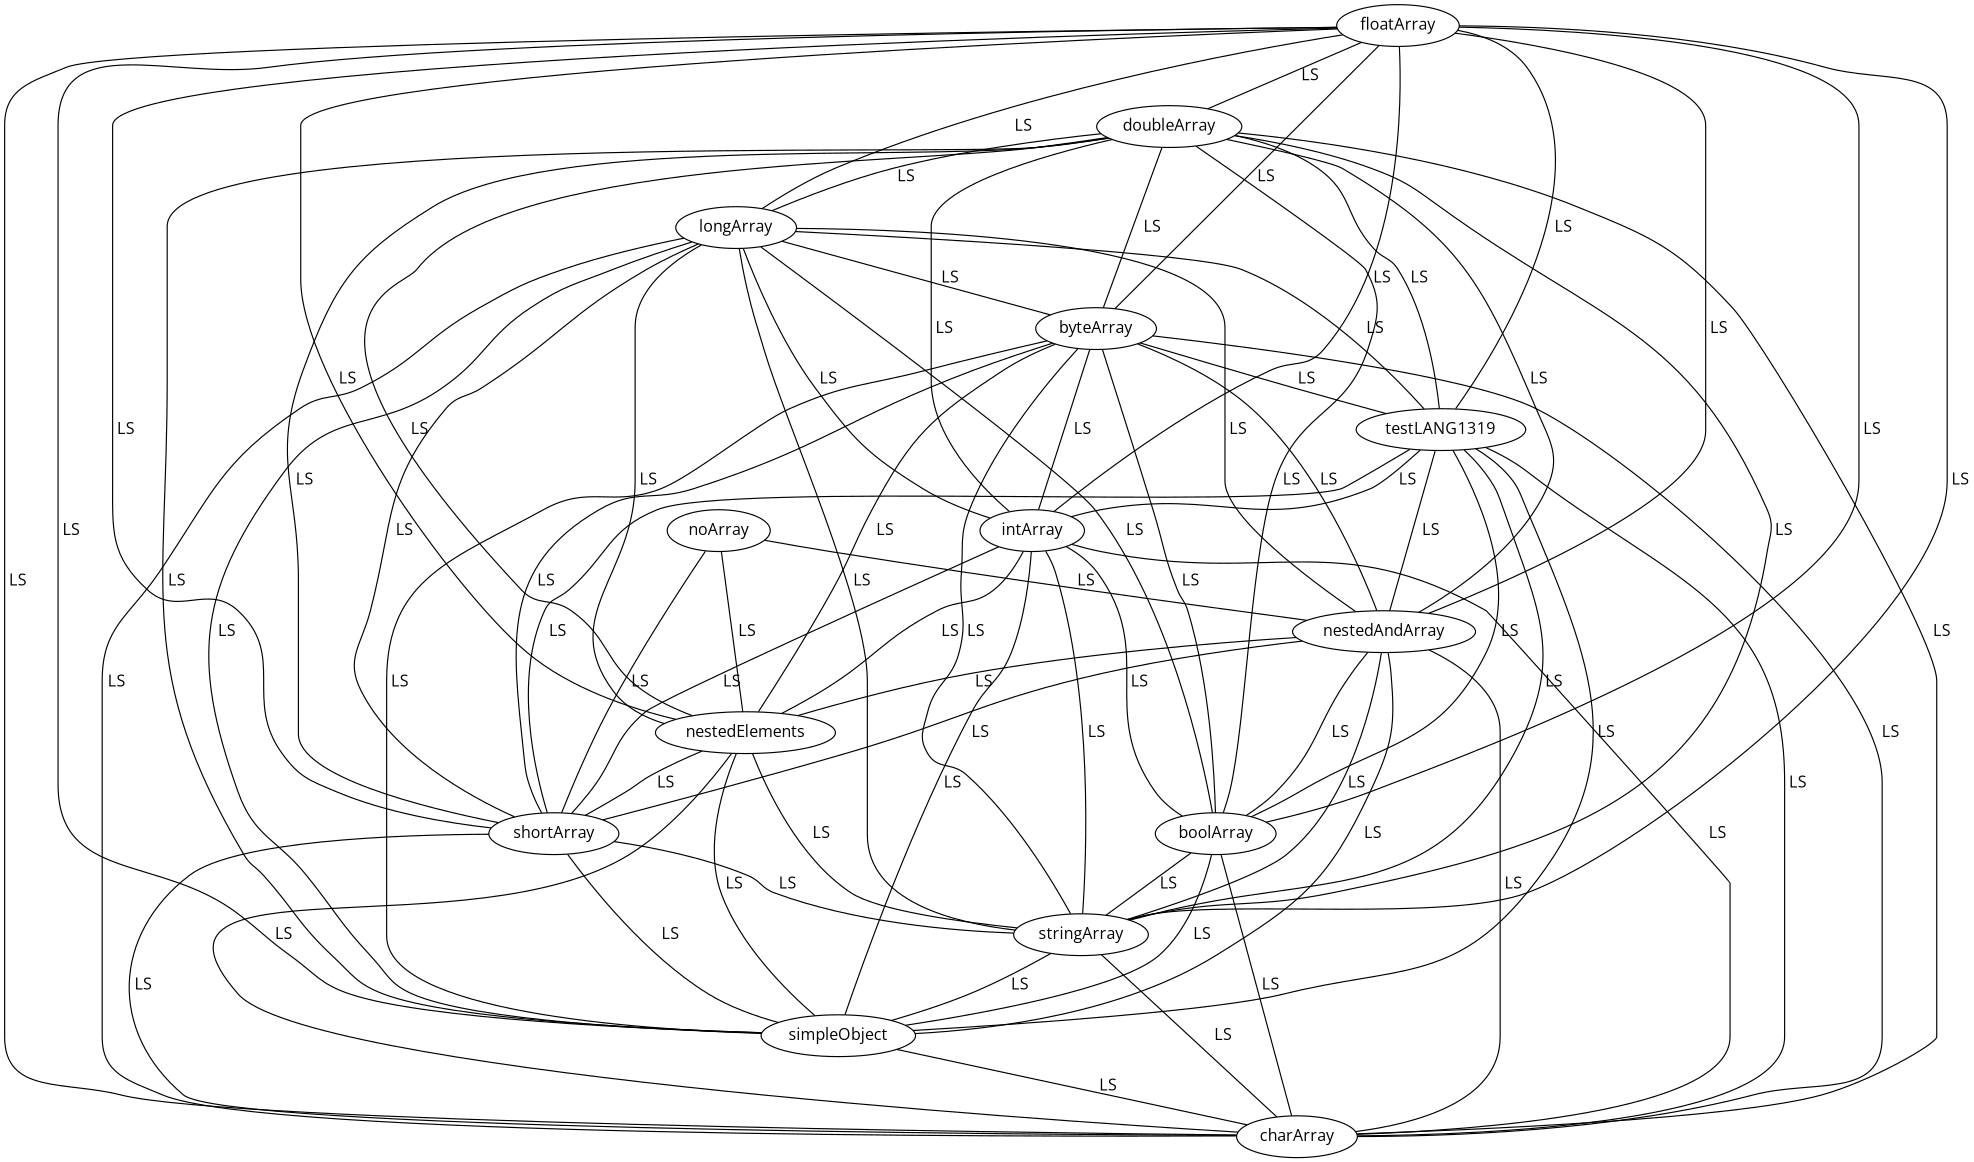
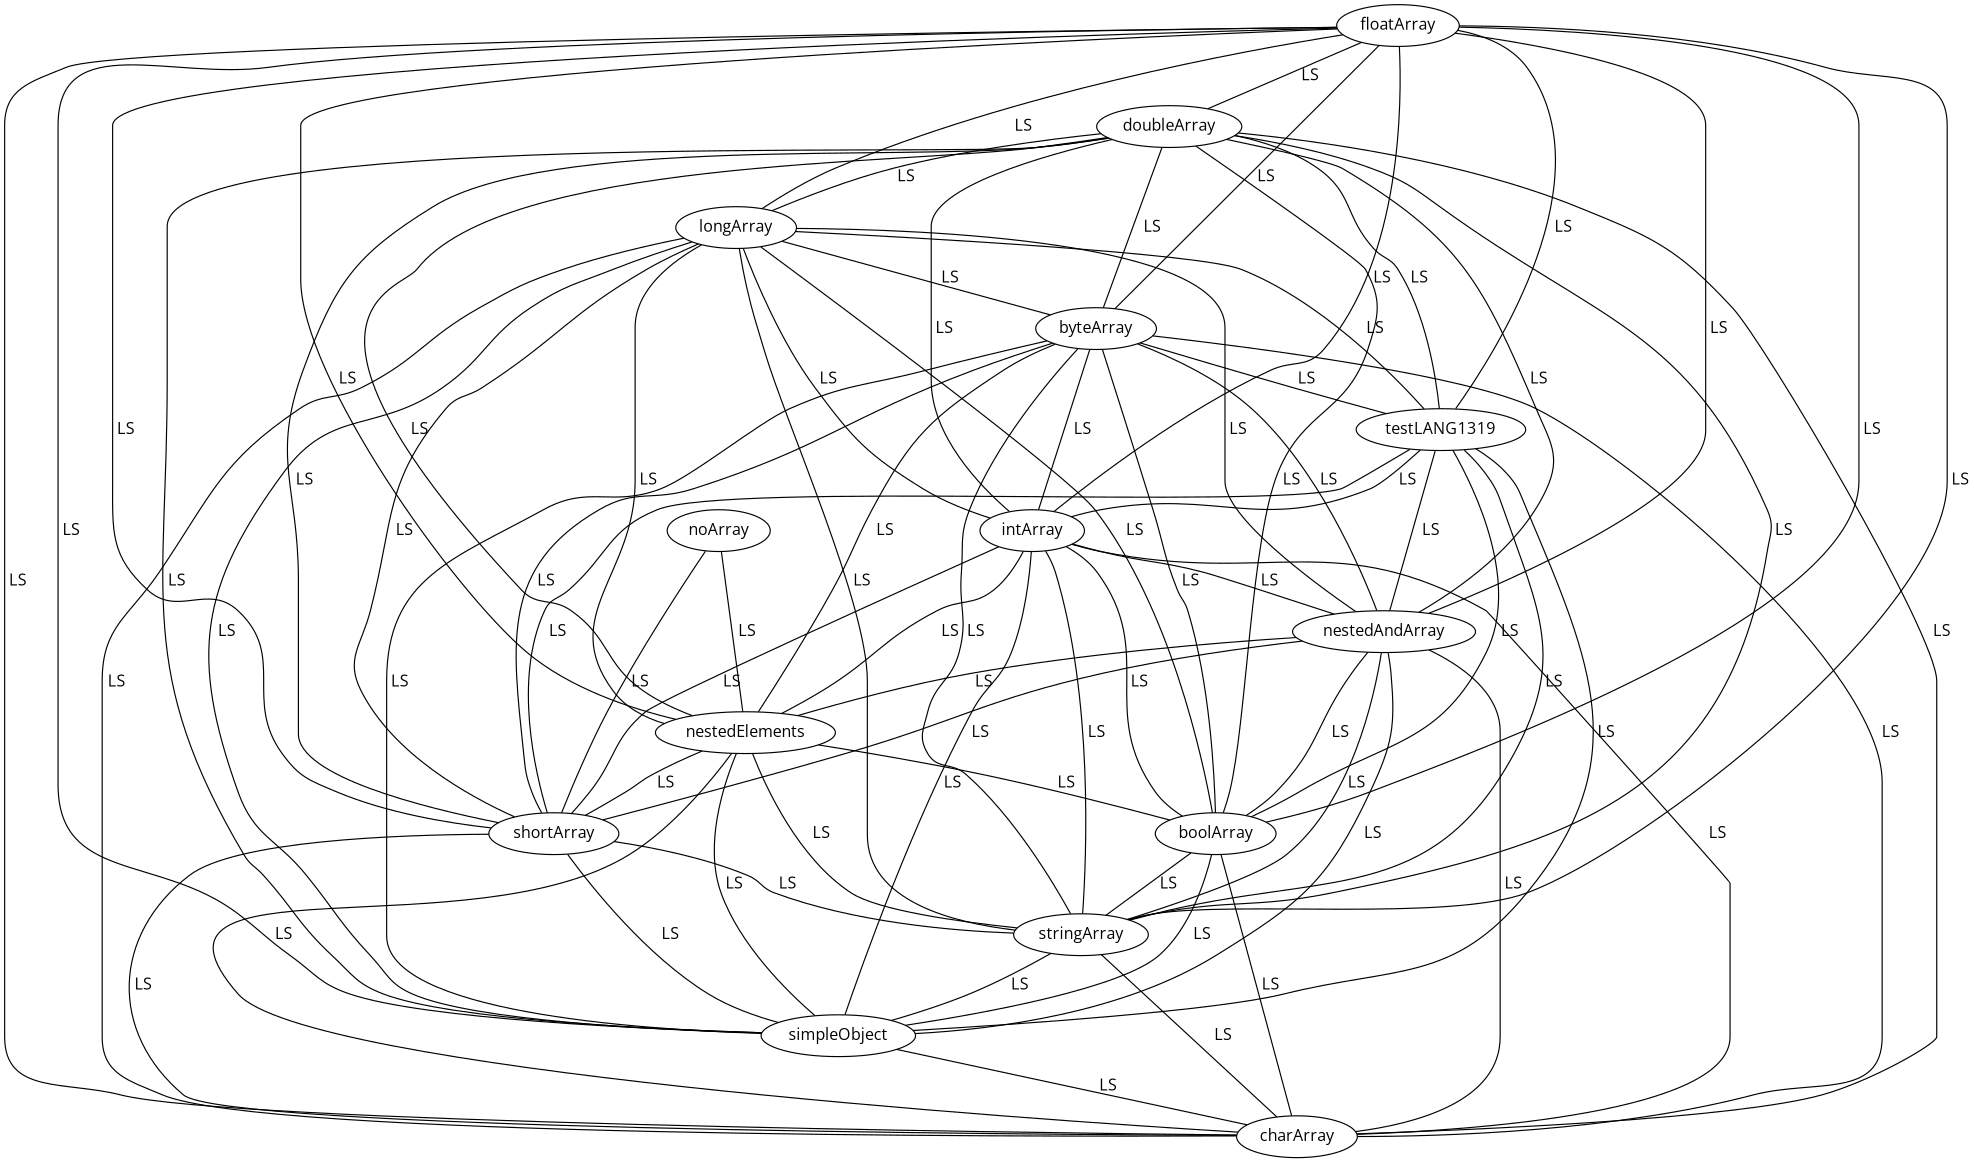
edge "noArray" -- "nestedAndArray": now "intArray" -- "nestedAndArray"
edge "nestedElements" -- "boolArray": added, label "LS"
edge "testLANG1319" -- "charArray": removed, label "LS"
